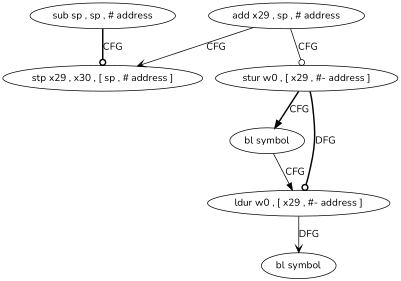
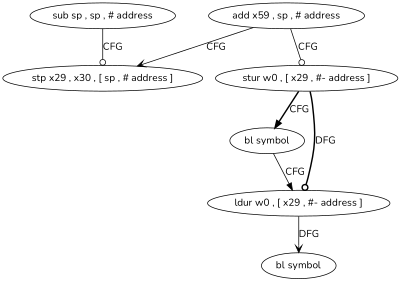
node "add x29 , sp , # address": label "add x29 , sp , # address" -> "add x59 , sp , # address"
edge "sub sp , sp , # address" -> "stp x29 , x30 , [ sp , # address ]": style bold -> solid
